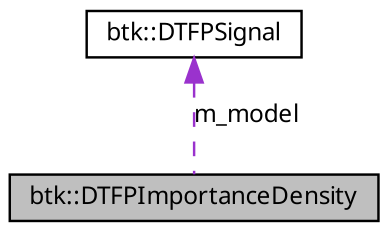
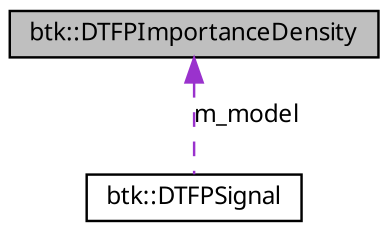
edge "btk::DTFPImportanceDensity" -> "btk::DTFPSignal": reversed
